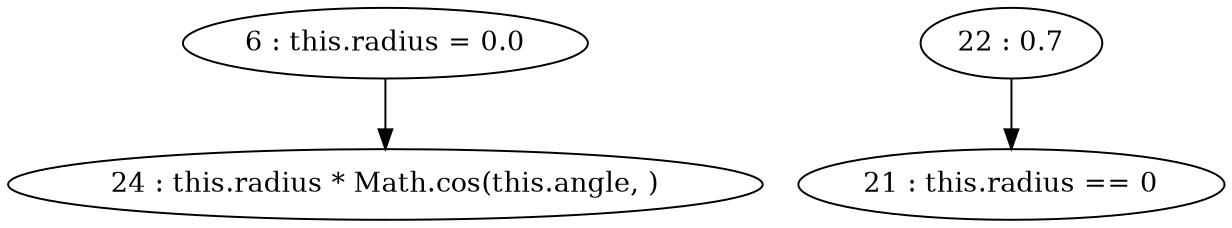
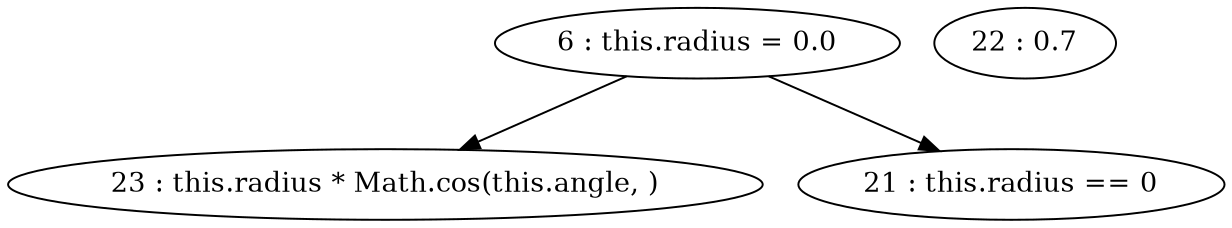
edge "22 : 0.7" -> "21 : this.radius == 0": now "6 : this.radius = 0.0" -> "21 : this.radius == 0"
node "24 : this.radius * Math.cos(this.angle, )": label "24 : this.radius * Math.cos(this.angle, )" -> "23 : this.radius * Math.cos(this.angle, )"
